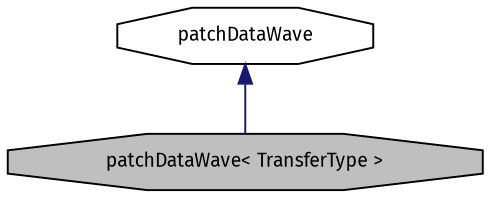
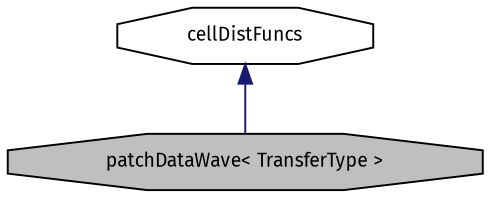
node "patchDataWave": label "patchDataWave" -> "cellDistFuncs"
